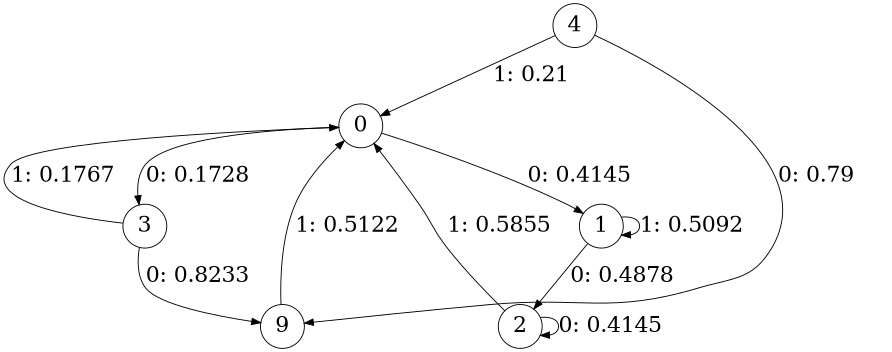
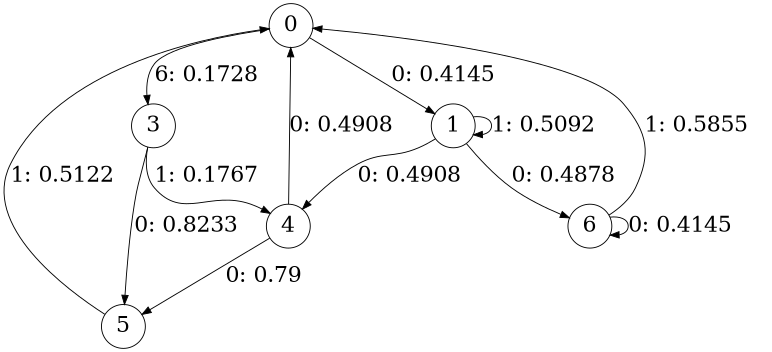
edge "4" -> "0": label "1: 0.21     " -> "0: 0.4908   "
edge "3" -> "0": now "3" -> "4"
edge "1" -> "4": added, label "0: 0.4908"
edge "0" -> "3": label "0: 0.1728   " -> "6: 0.1728   "
node "9": label "9" -> "5"
node "2": label "2" -> "6"
